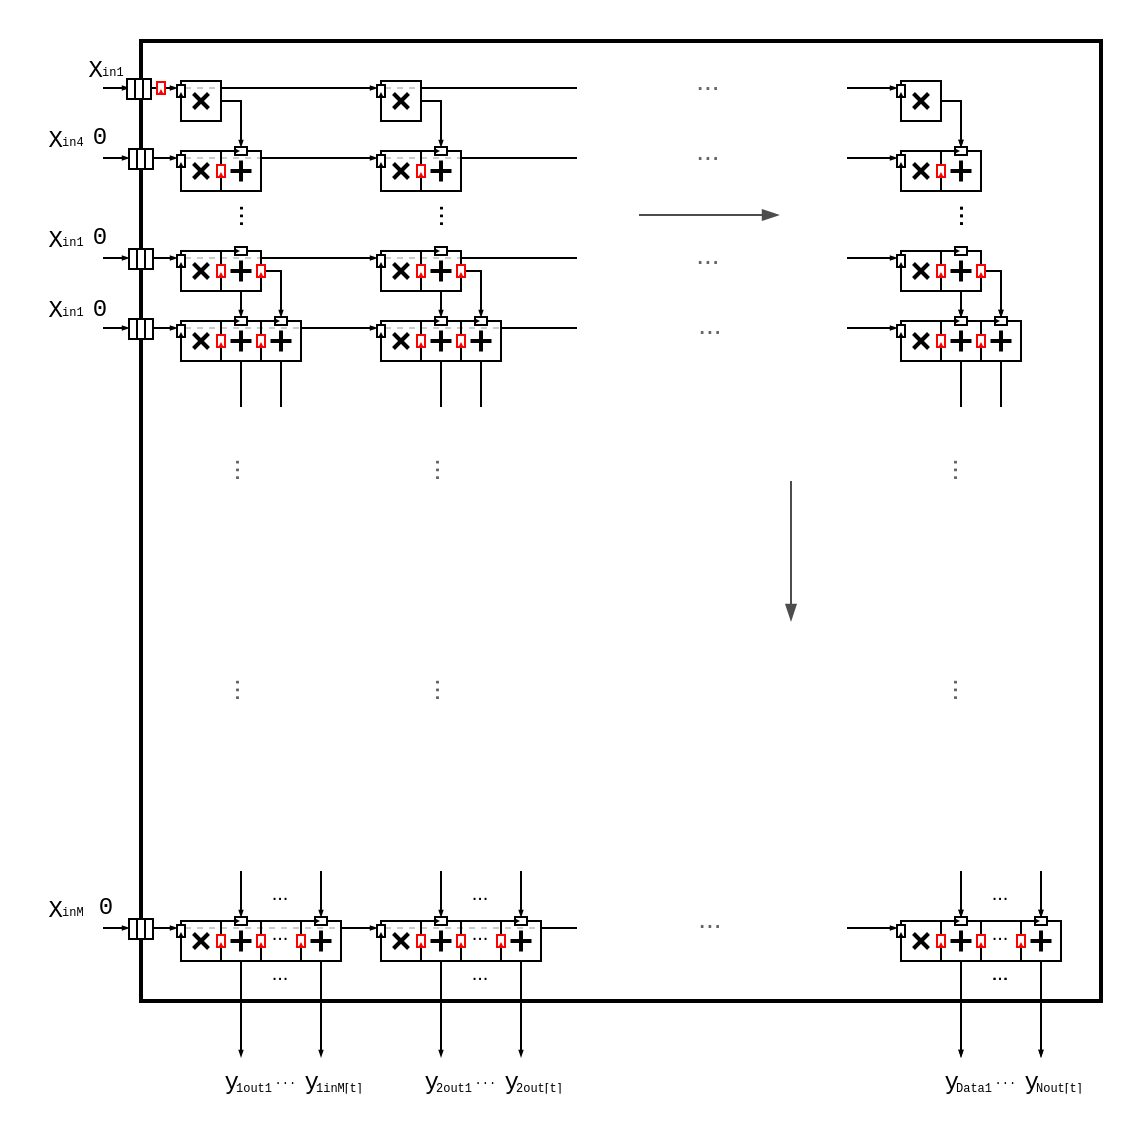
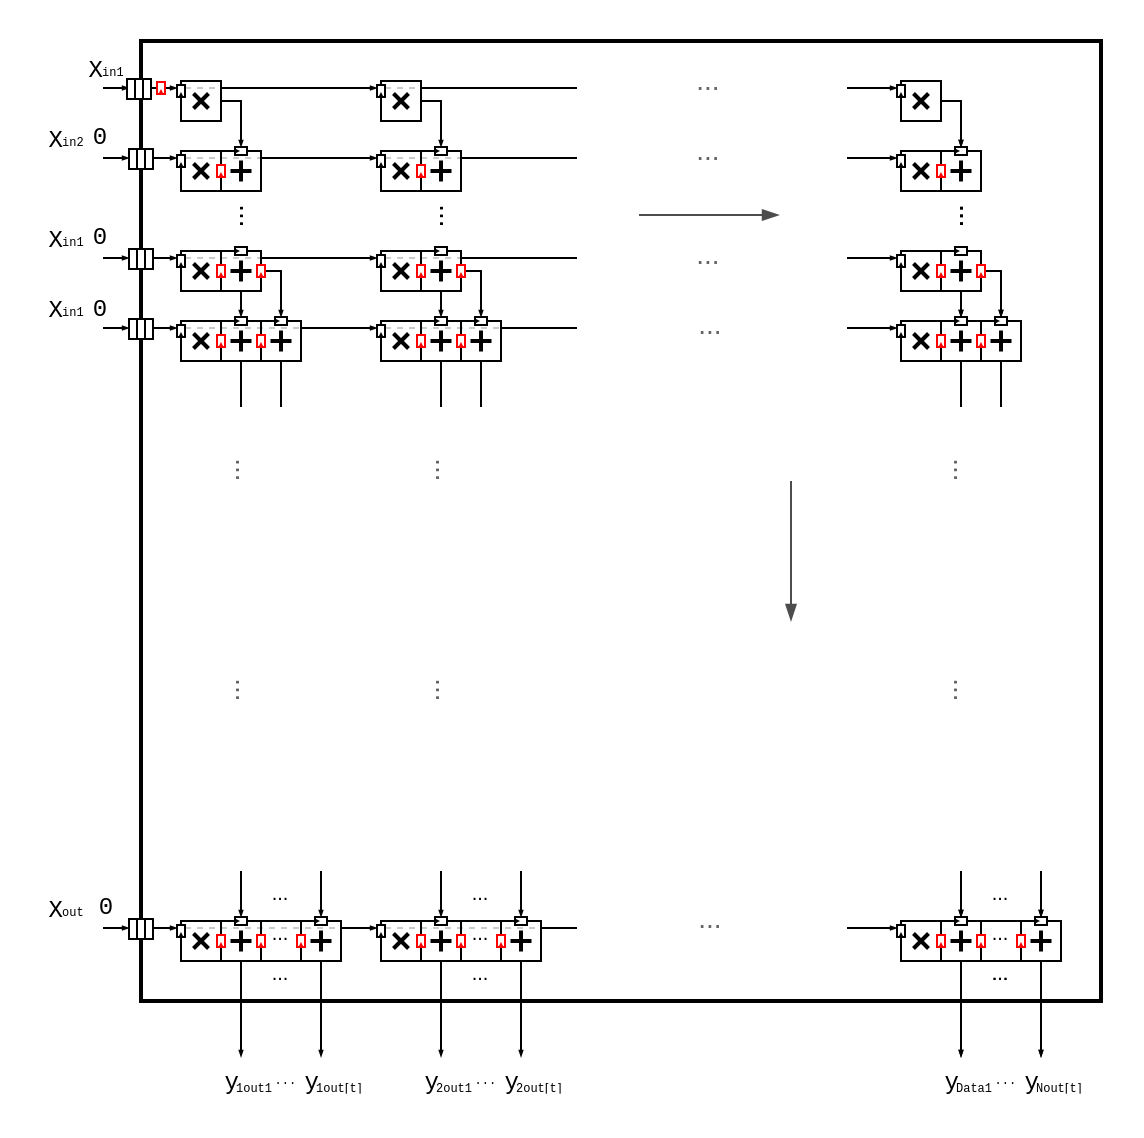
node "in4": label "in4" -> "in2"
node "inM": label "inM" -> "out"
node "1inM⌈t⌉": label "1inM⌈t⌉" -> "1out⌈t⌉"
